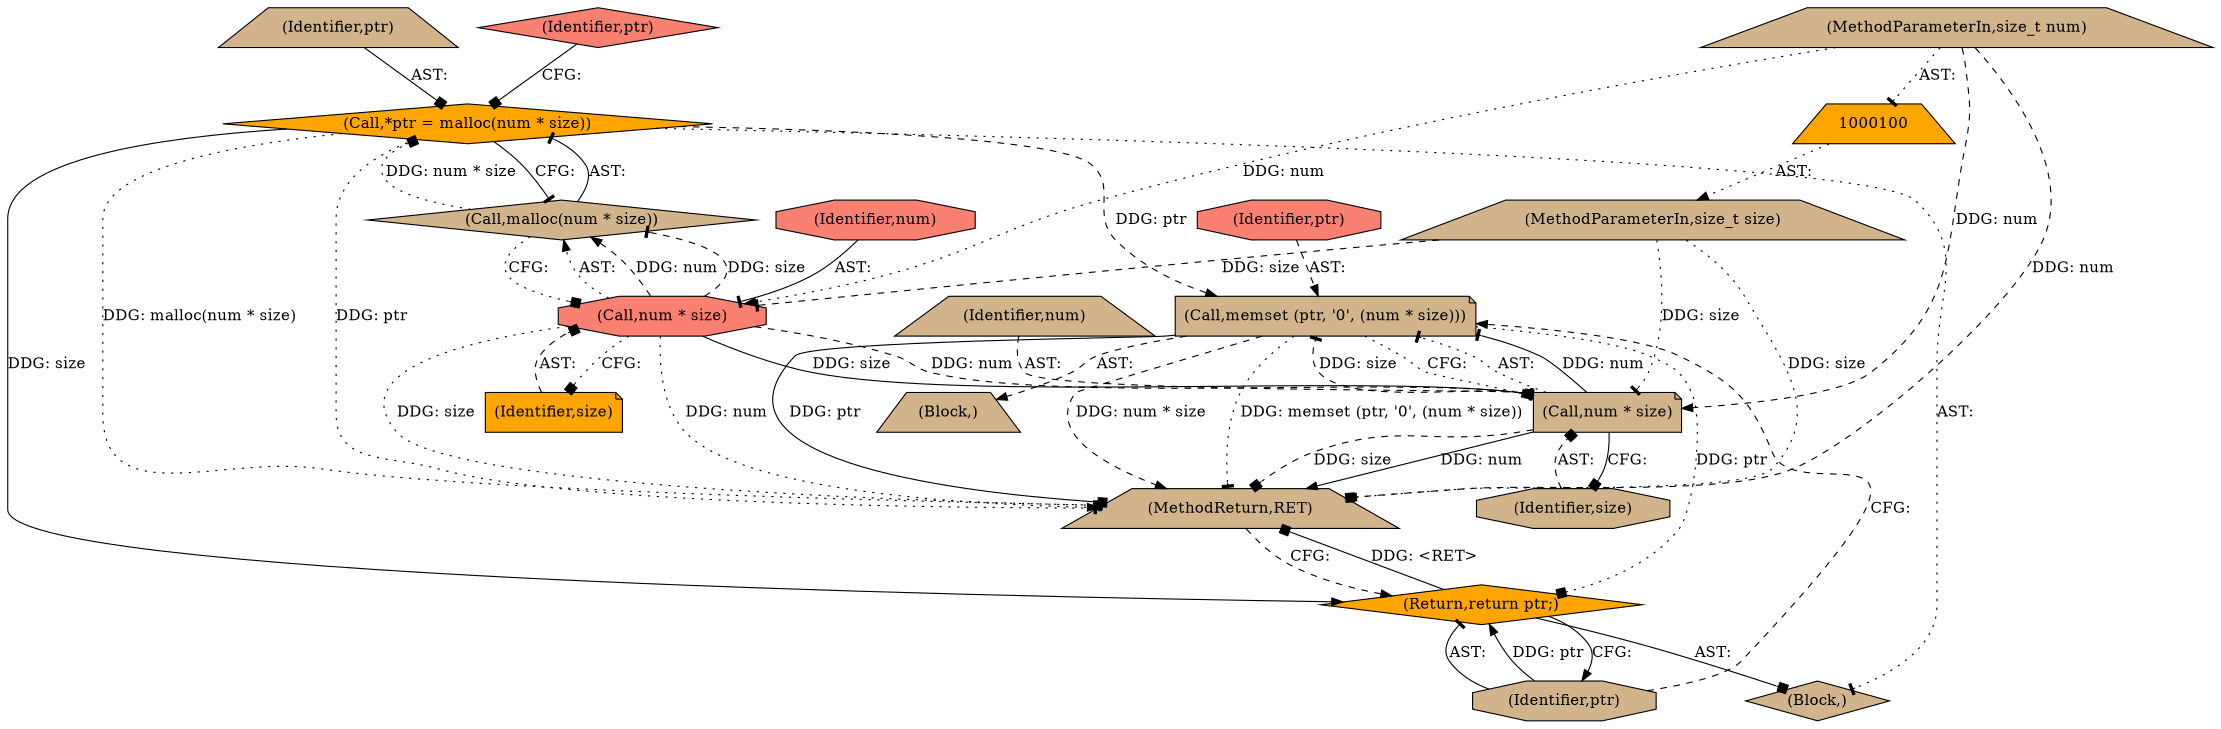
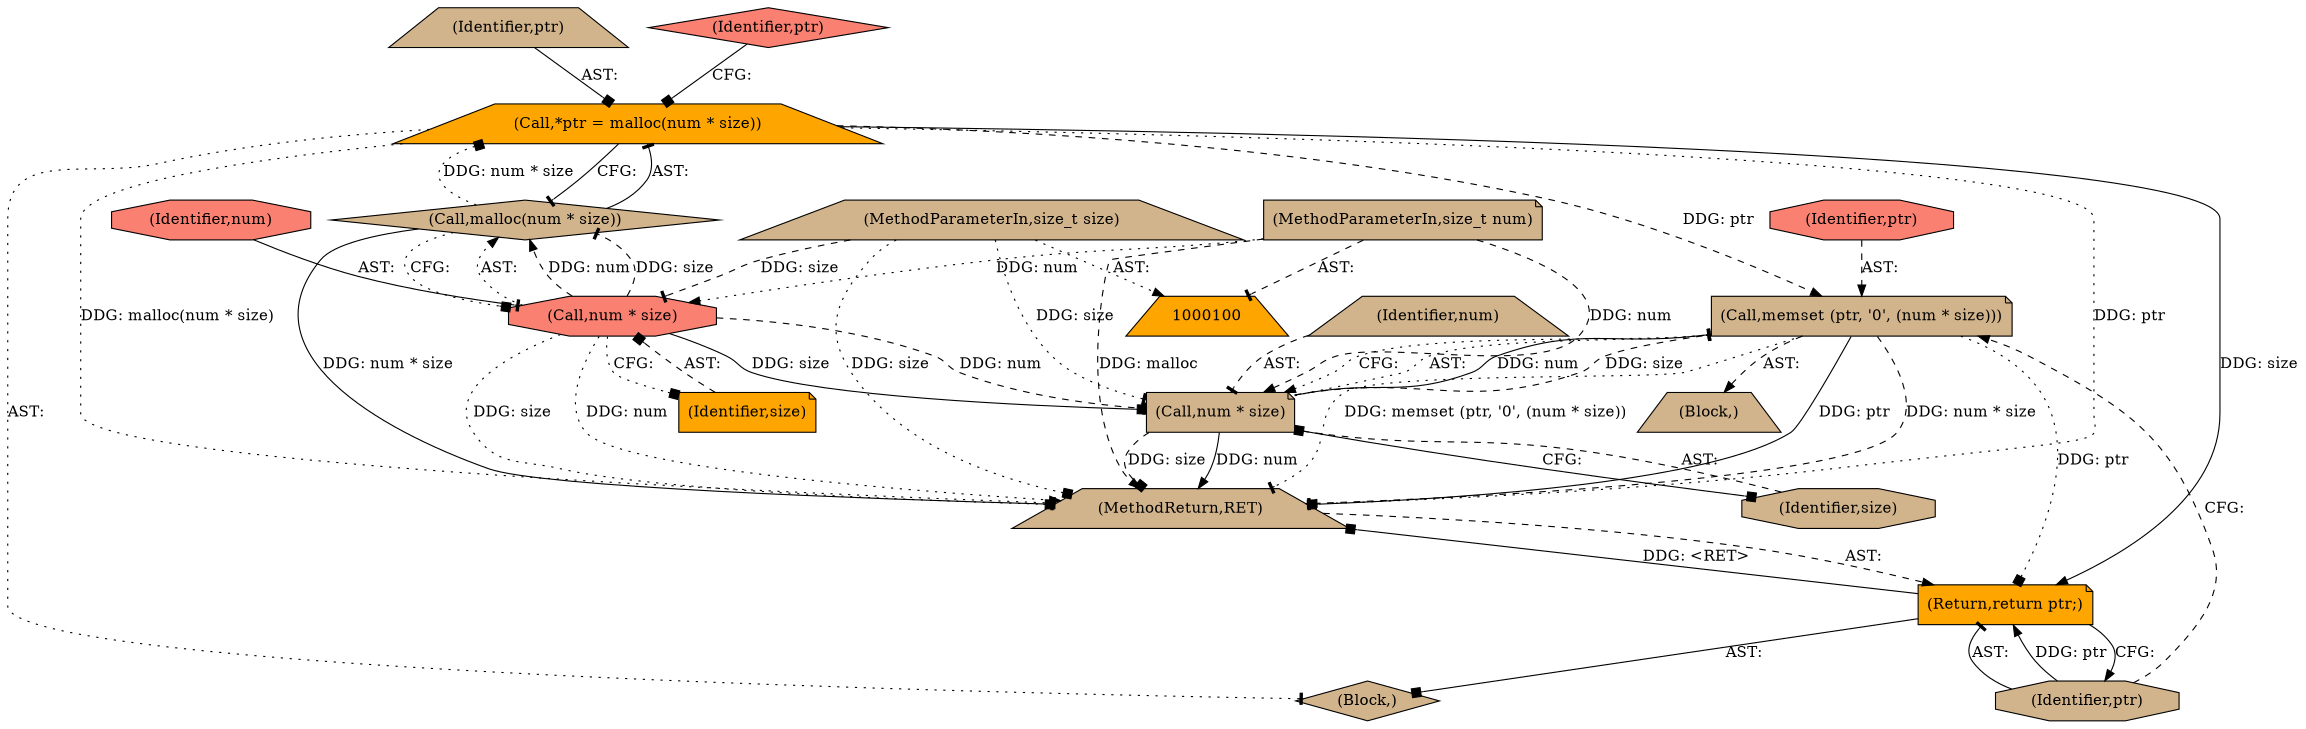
node "(MethodParameterIn,size_t num)": shape trapezium -> note
edge "(MethodParameterIn,size_t num)" -> "1000100": style dotted -> dashed
node "(Call,*ptr = malloc(num * size))": shape diamond -> trapezium
edge "1000100" -> "(MethodParameterIn,size_t size)": reversed
edge "(MethodParameterIn,size_t num)" -> "(MethodReturn,RET)": label "DDG: num" -> "DDG: malloc"
edge "(Call,malloc(num * size))" -> "(MethodReturn,RET)": added, label "DDG: num * size"
edge "(MethodReturn,RET)" -> "(Return,return ptr;)": label "CFG: " -> "AST: "
node "(Return,return ptr;)": shape diamond -> note
